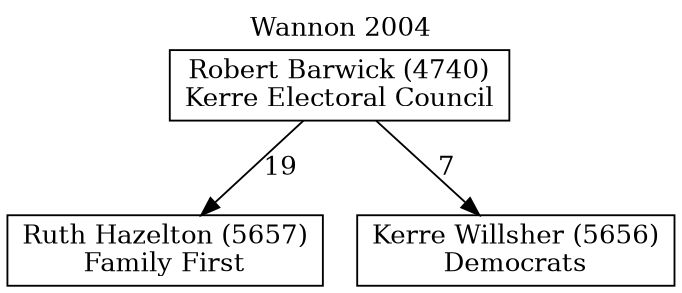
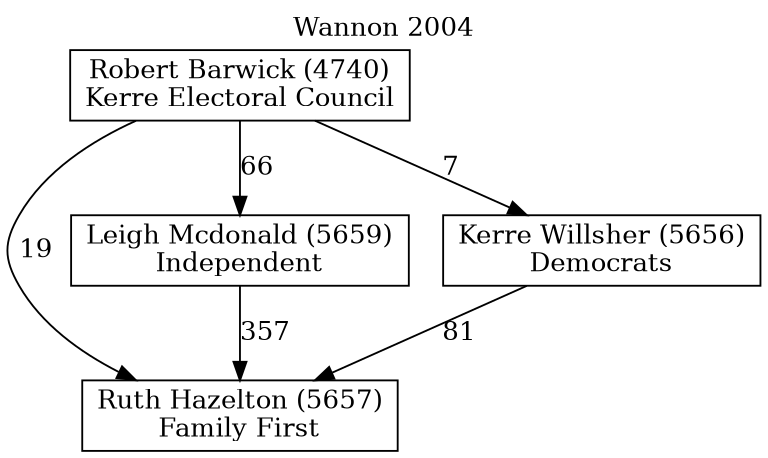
node "Leigh Mcdonald (5659) Independent": added
edge "Kerre Willsher (5656) Democrats" -> "Ruth Hazelton (5657) Family First": added, label "81"
